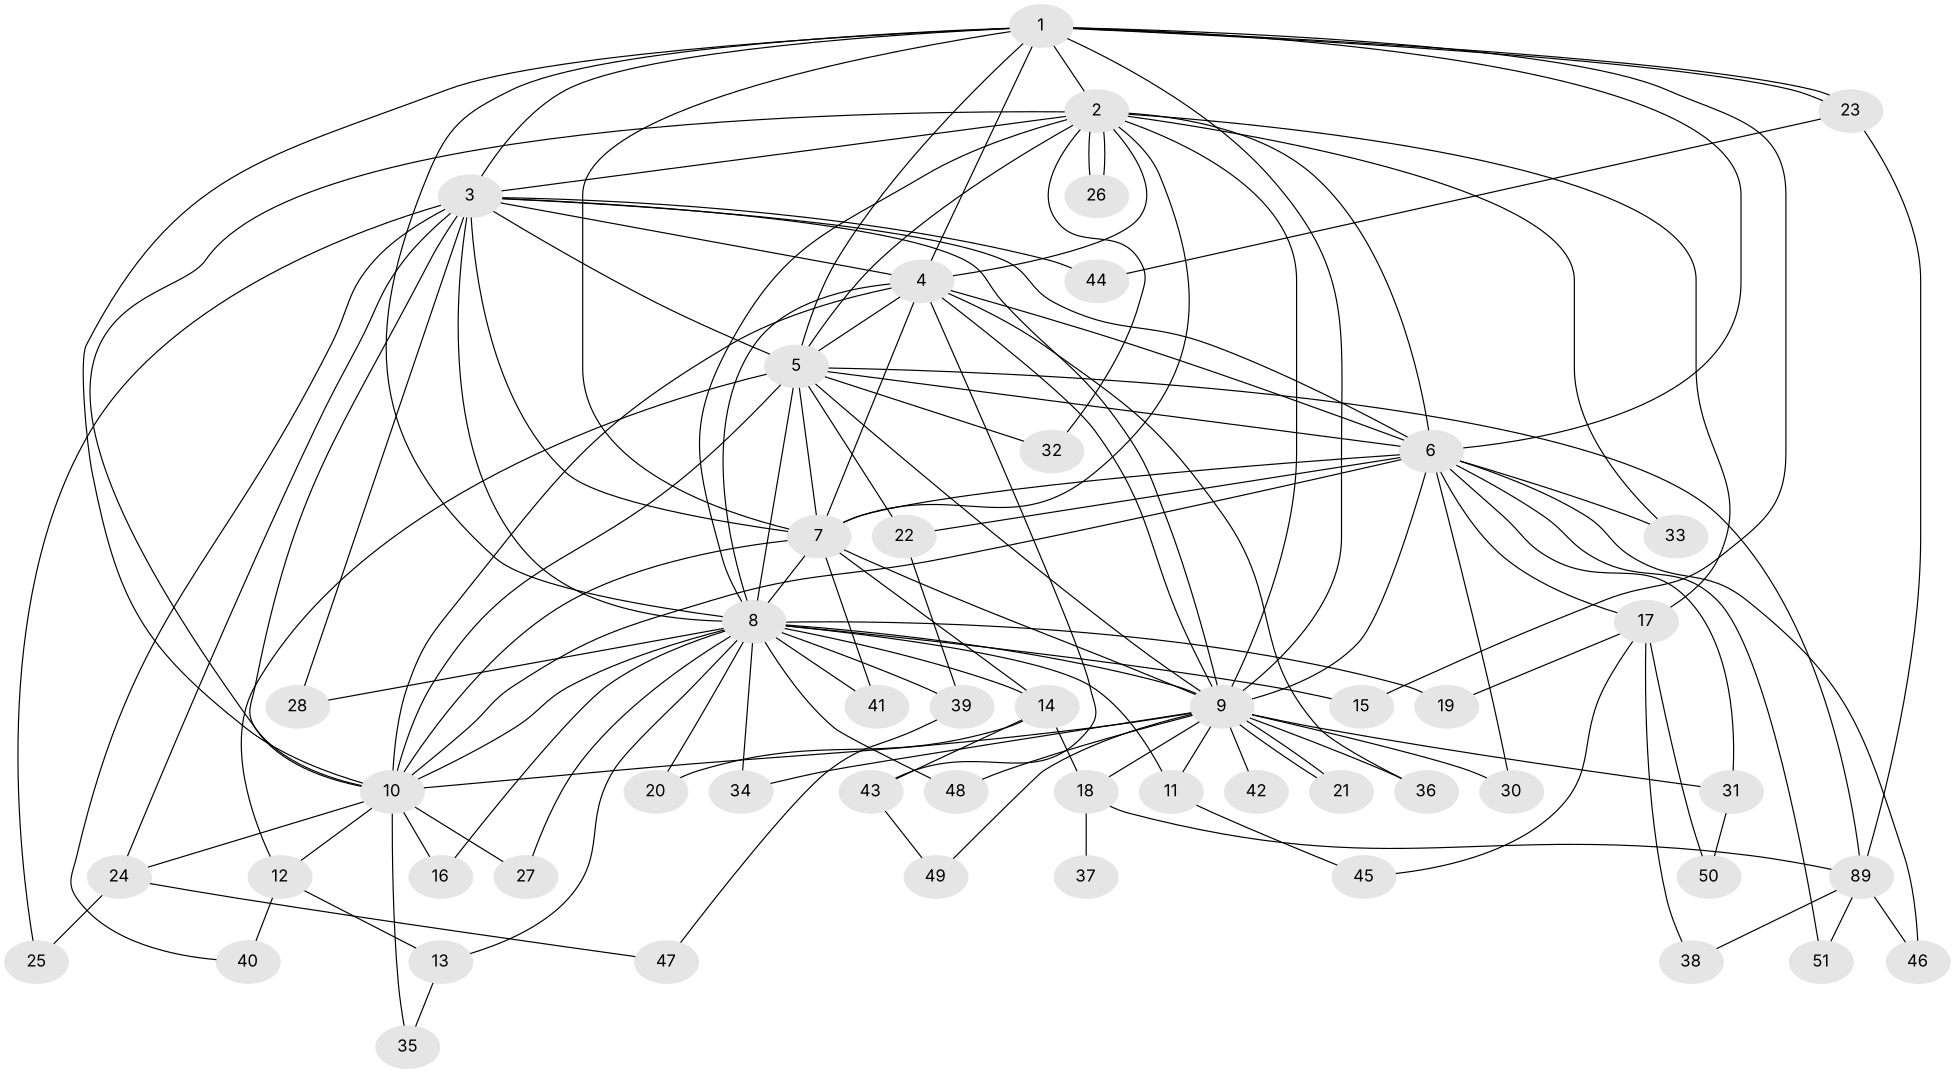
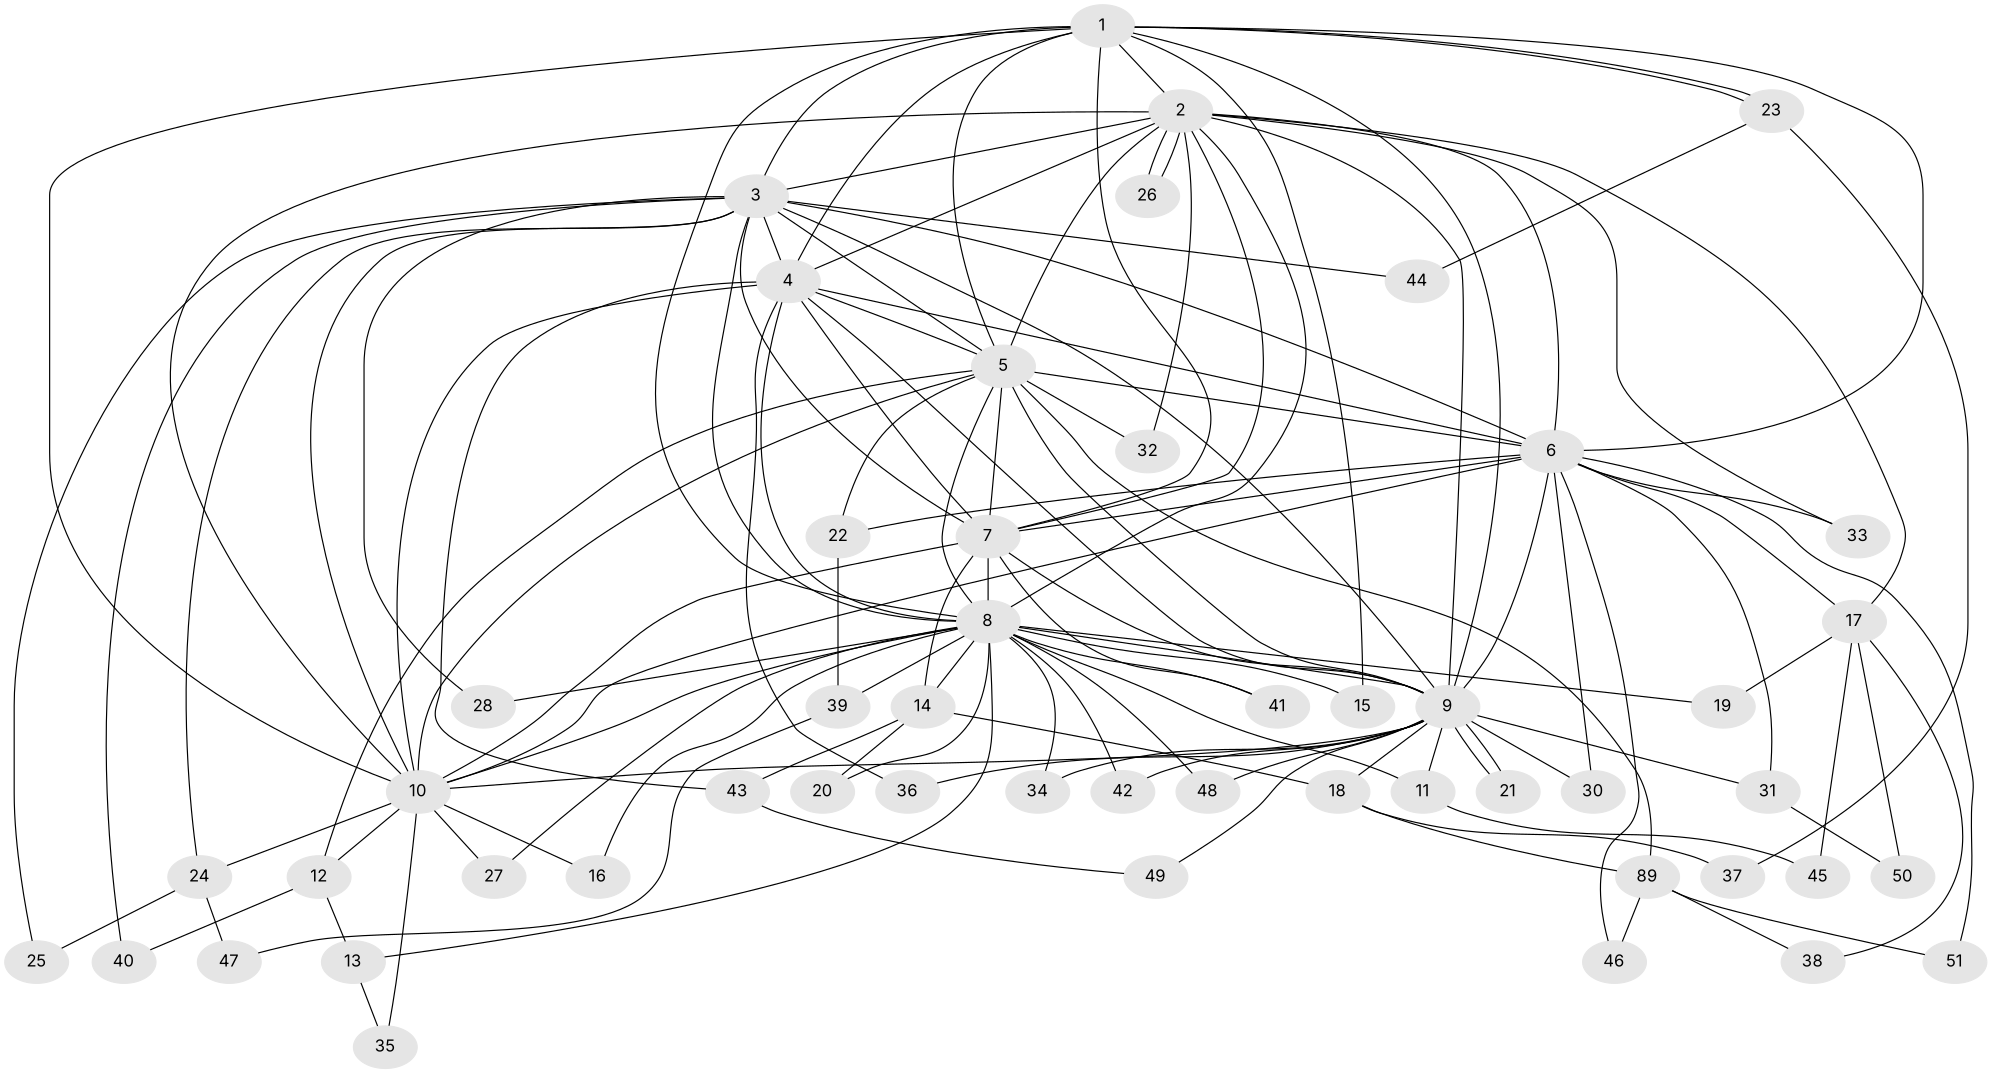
edge "23" -- "89": now "23" -- "37"
edge "8" -- "42": added
